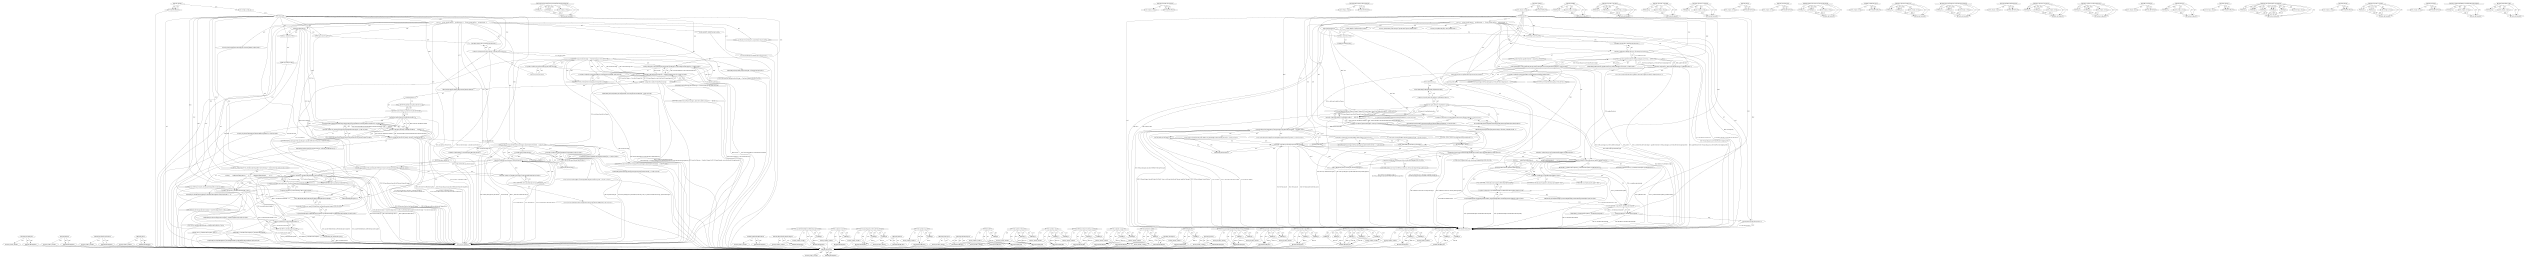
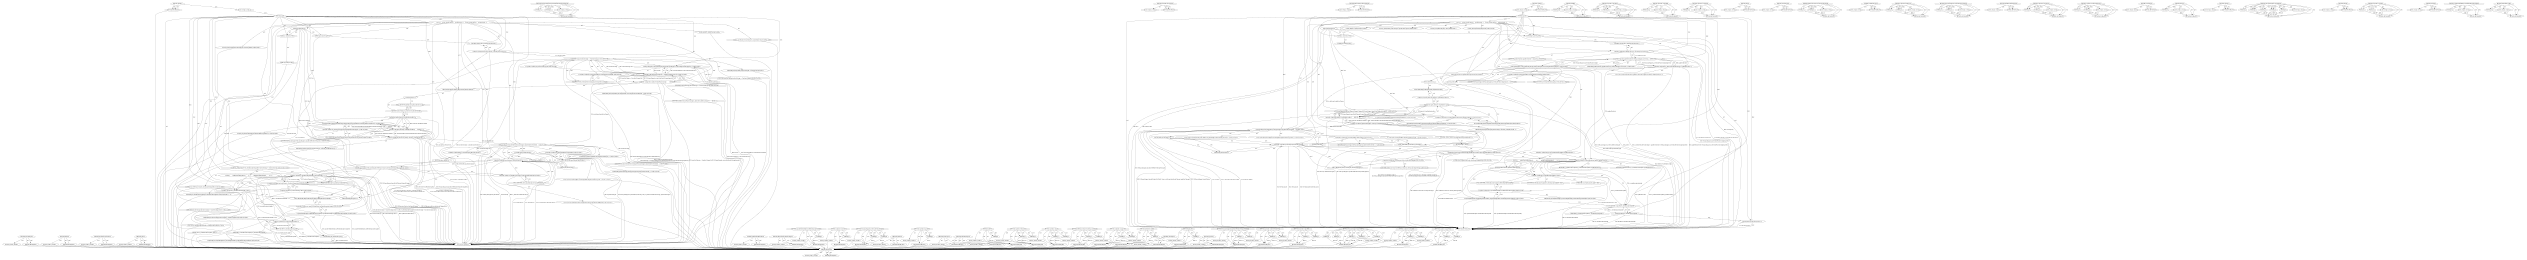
node "<(LOCAL,bool layoutSizeChanged: bool)<SUB>13</SUB>>": added
node "<(LOCAL,bool layoutSizeChanged: bool)<SUB>14</SUB>>": removed
node "(FIELD_IDENTIFIER,Full,Full)": removed
